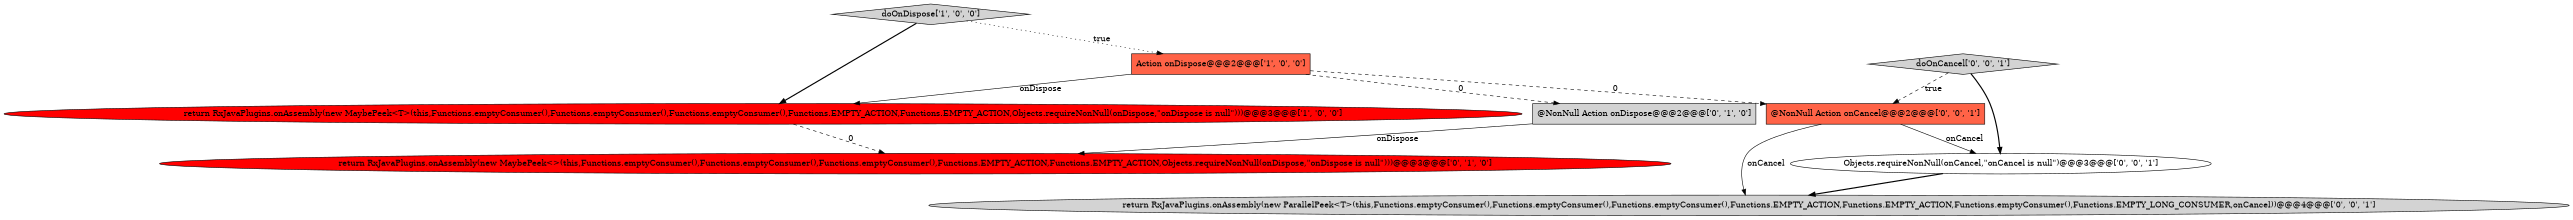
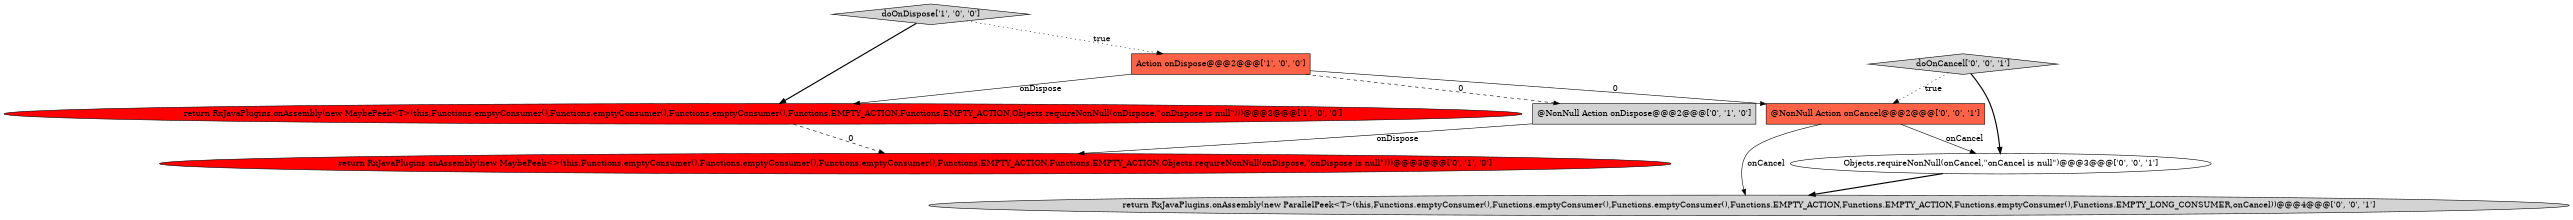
edge "Action onDispose@@@2@@@['1', '0', '0']" -> "@NonNull Action onCancel@@@2@@@['0', '0', '1']": style dashed -> solid
edge "doOnCancel['0', '0', '1']" -> "@NonNull Action onCancel@@@2@@@['0', '0', '1']": style dashed -> dotted
